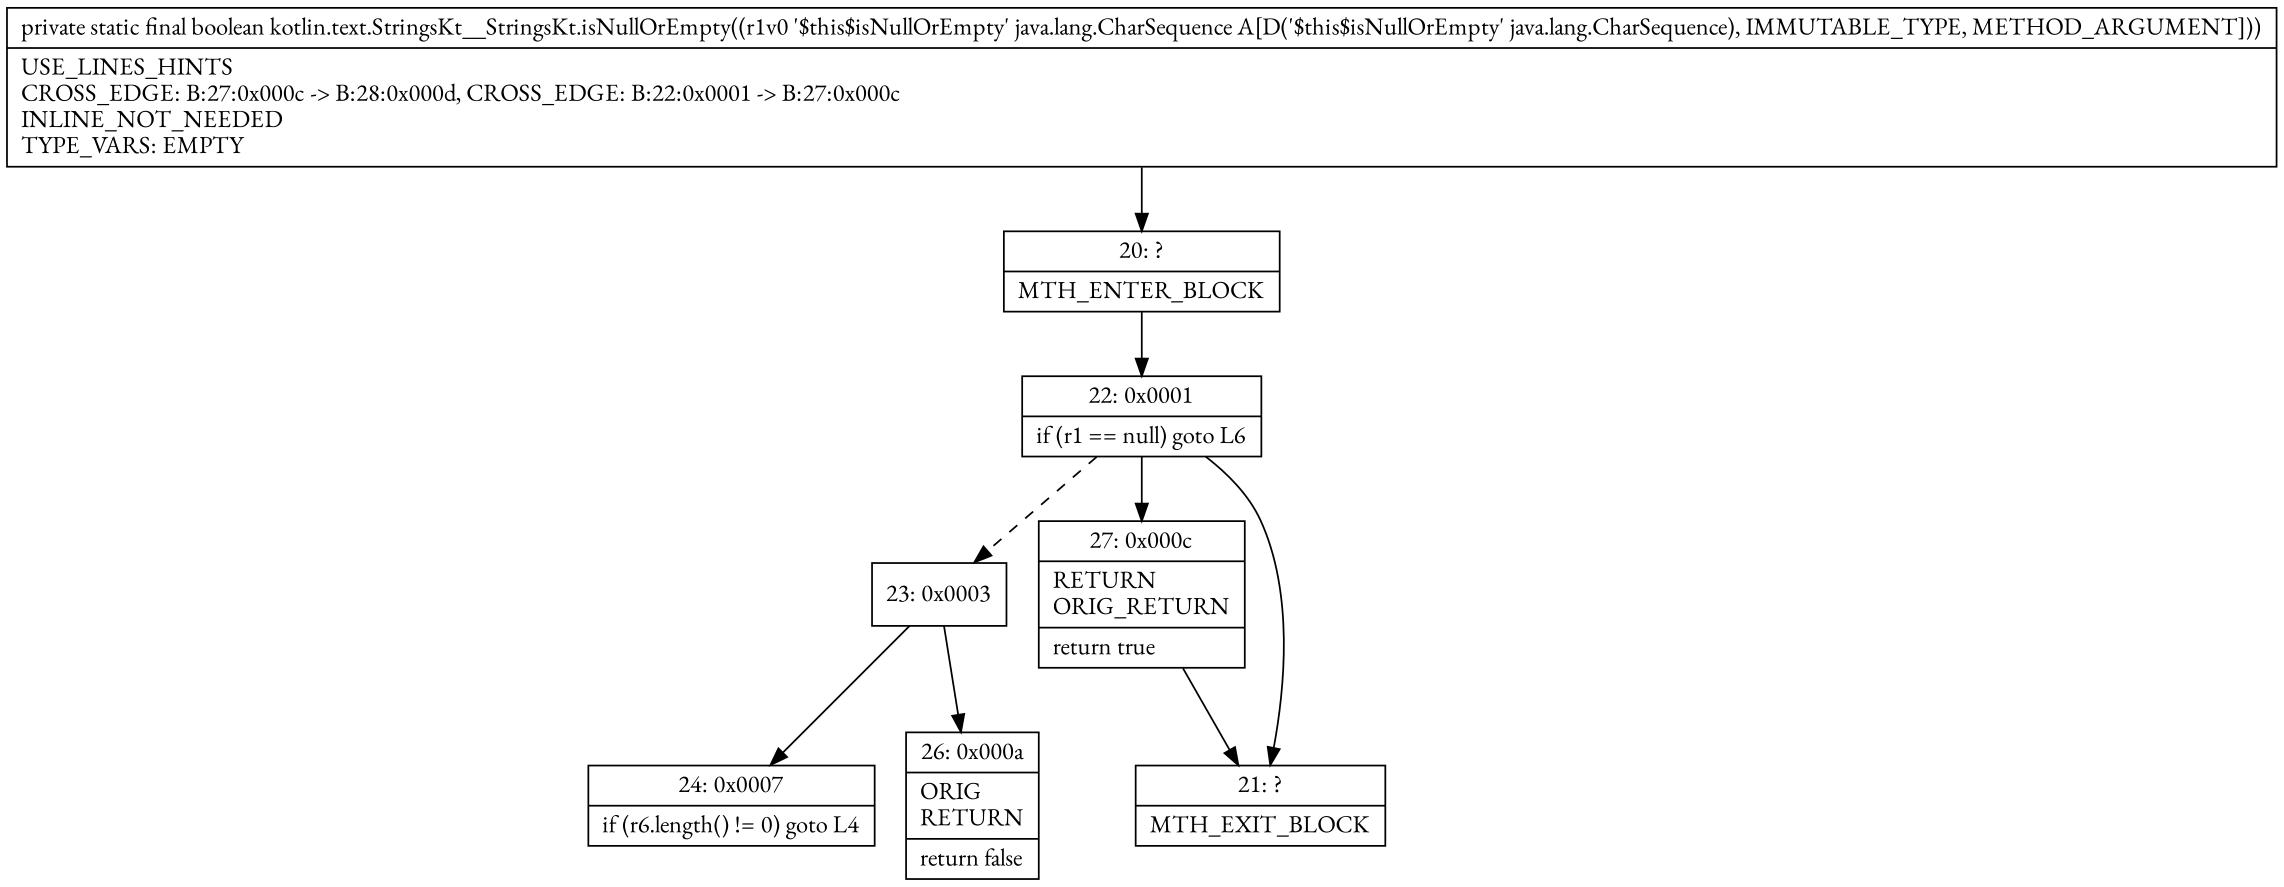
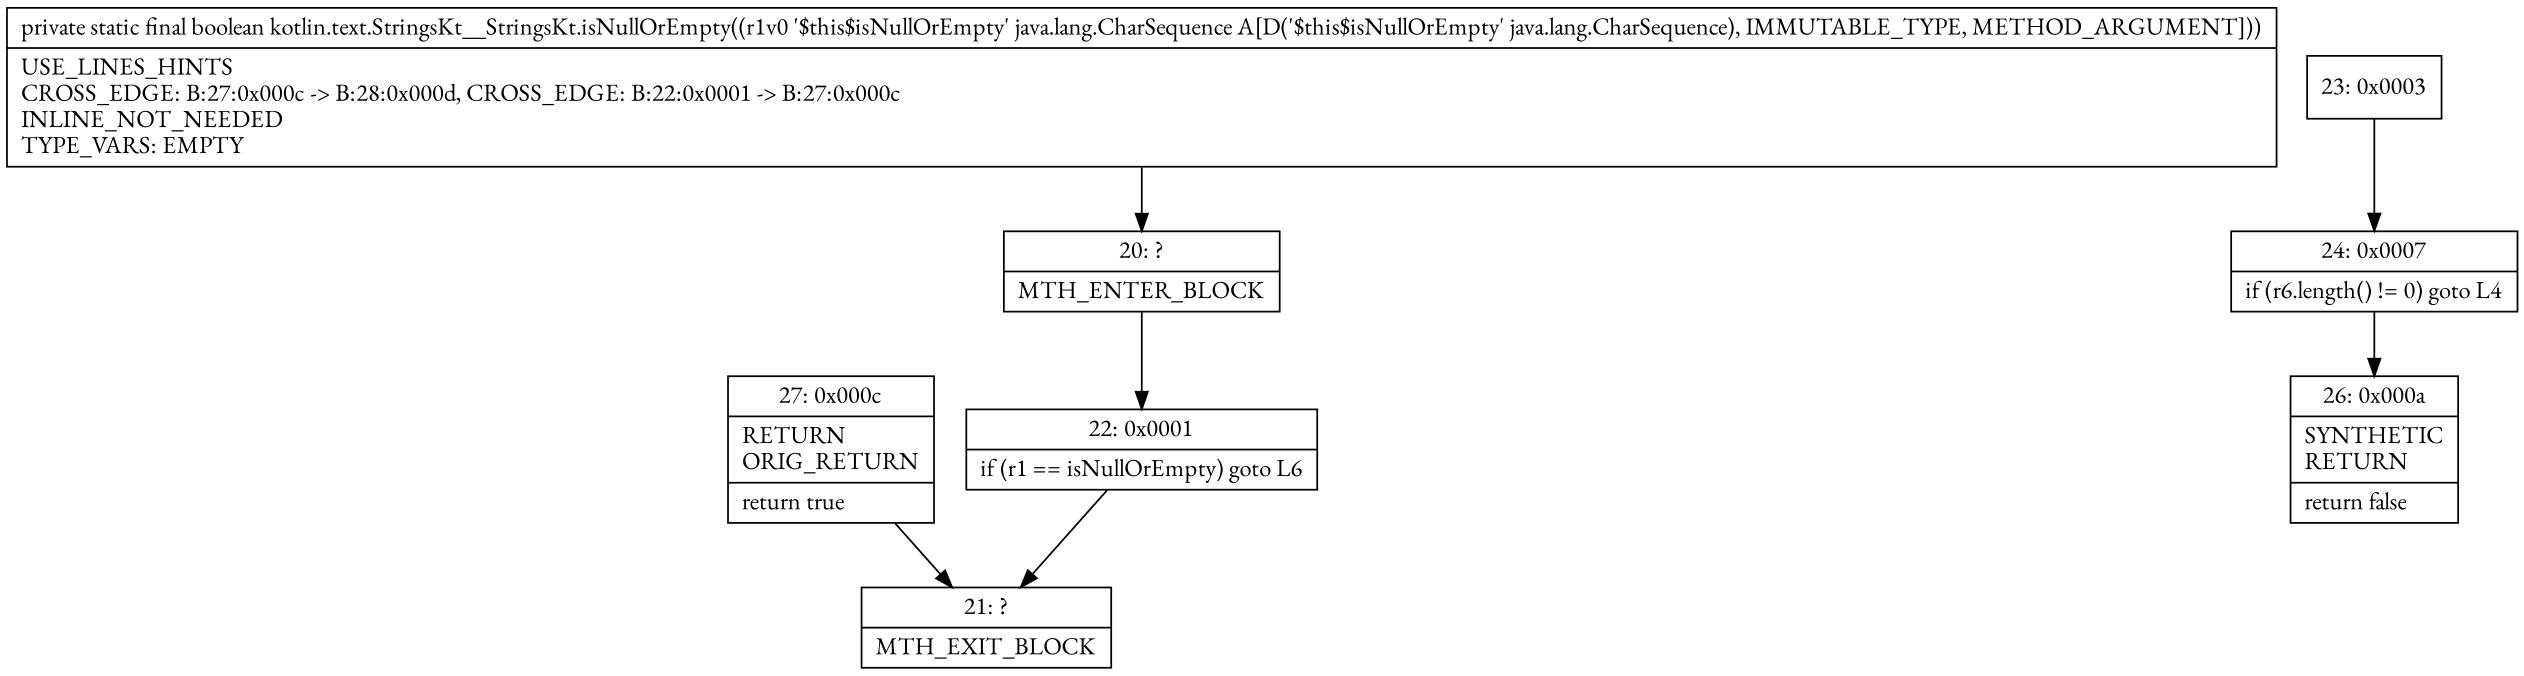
node "22: 0x0001": text "if (r1 == null) goto L6" -> "if (r1 == isNullOrEmpty) goto L6"
edge "22: 0x0001" -> "27: 0x000c": removed
edge "22: 0x0001" -> "23: 0x0003": removed
edge "23: 0x0003" -> "26: 0x000a": now "24: 0x0007" -> "26: 0x000a"
node "26: 0x000a": text "ORIG" -> "SYNTHETIC"
